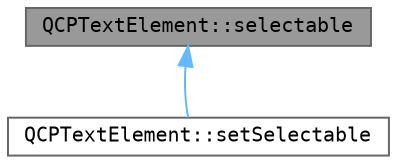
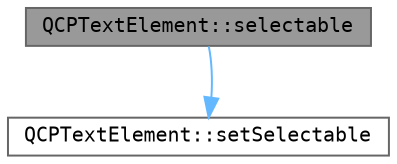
edge "QCPTextElement::setSelectable" -> "QCPTextElement::selectable": reversed
